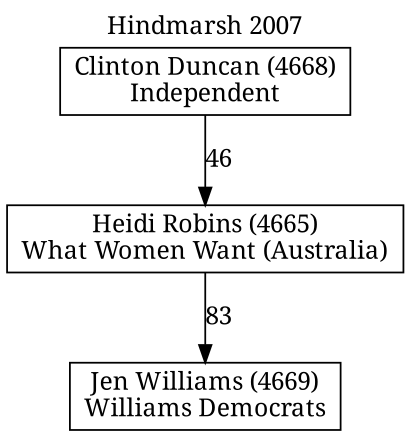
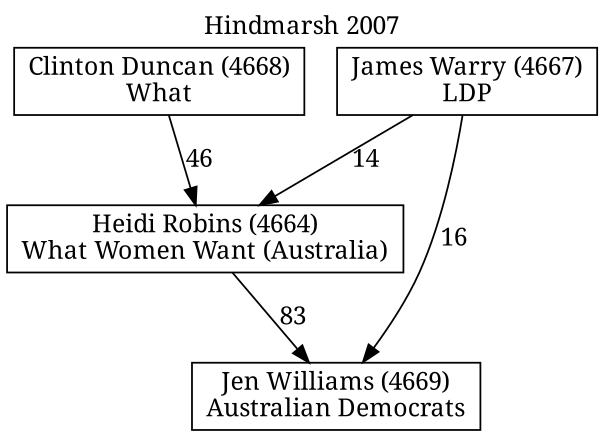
node "Clinton Duncan (4668) Independent": label "Clinton Duncan (4668) Independent" -> "Clinton Duncan (4668) What"
node "James Warry (4667) LDP": added
node "Heidi Robins (4665) What Women Want (Australia)": label "Heidi Robins (4665) What Women Want (Australia)" -> "Heidi Robins (4664) What Women Want (Australia)"
node "Jen Williams (4669) Williams Democrats": label "Jen Williams (4669) Williams Democrats" -> "Jen Williams (4669) Australian Democrats"
